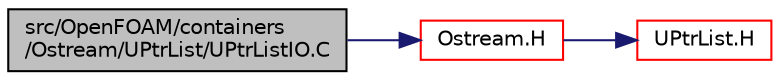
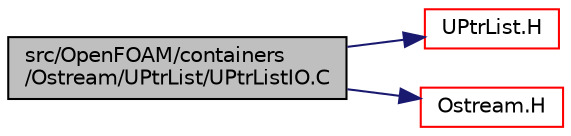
edge "Ostream.H" -> "UPtrList.H": now "src/OpenFOAM/containers /Ostream/UPtrList/UPtrListIO.C" -> "UPtrList.H"
